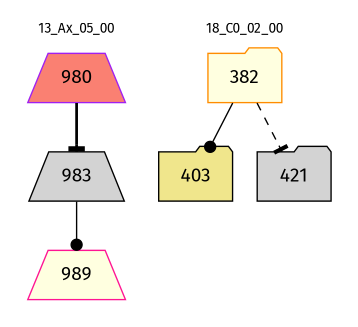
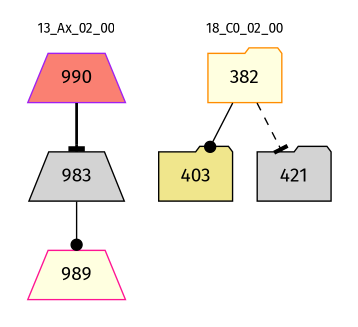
cluster "13_Ax_05_00": label "13_Ax_05_00" -> "13_Ax_02_00"
node "980": label "980" -> "990"
